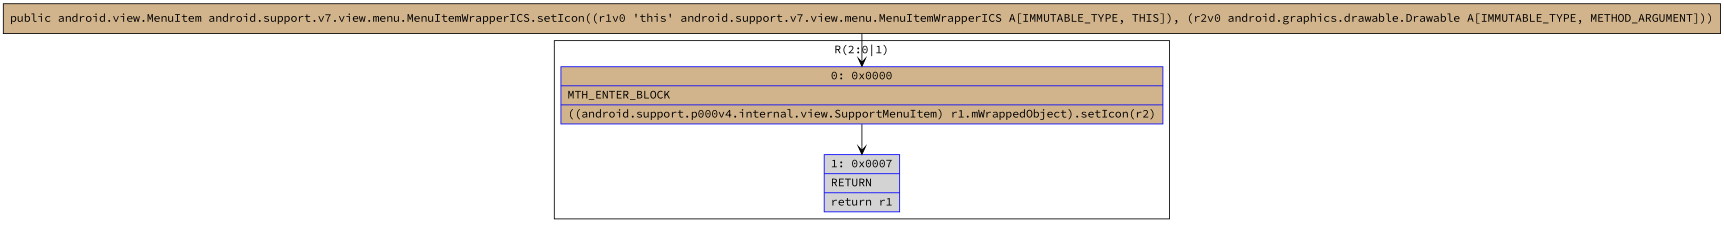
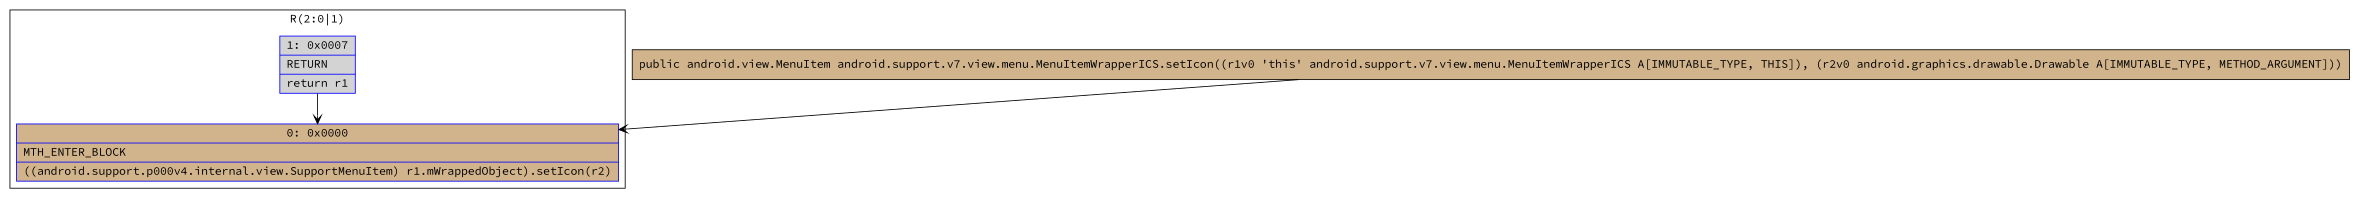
edge "0: 0x0000" -> "1: 0x0007": reversed
